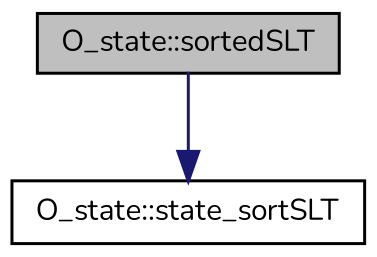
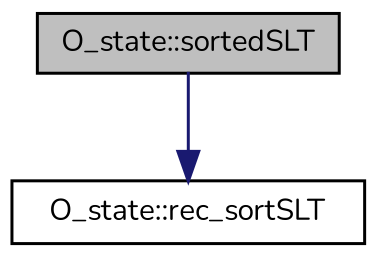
node "O_state::state_sortSLT": label "O_state::state_sortSLT" -> "O_state::rec_sortSLT"
